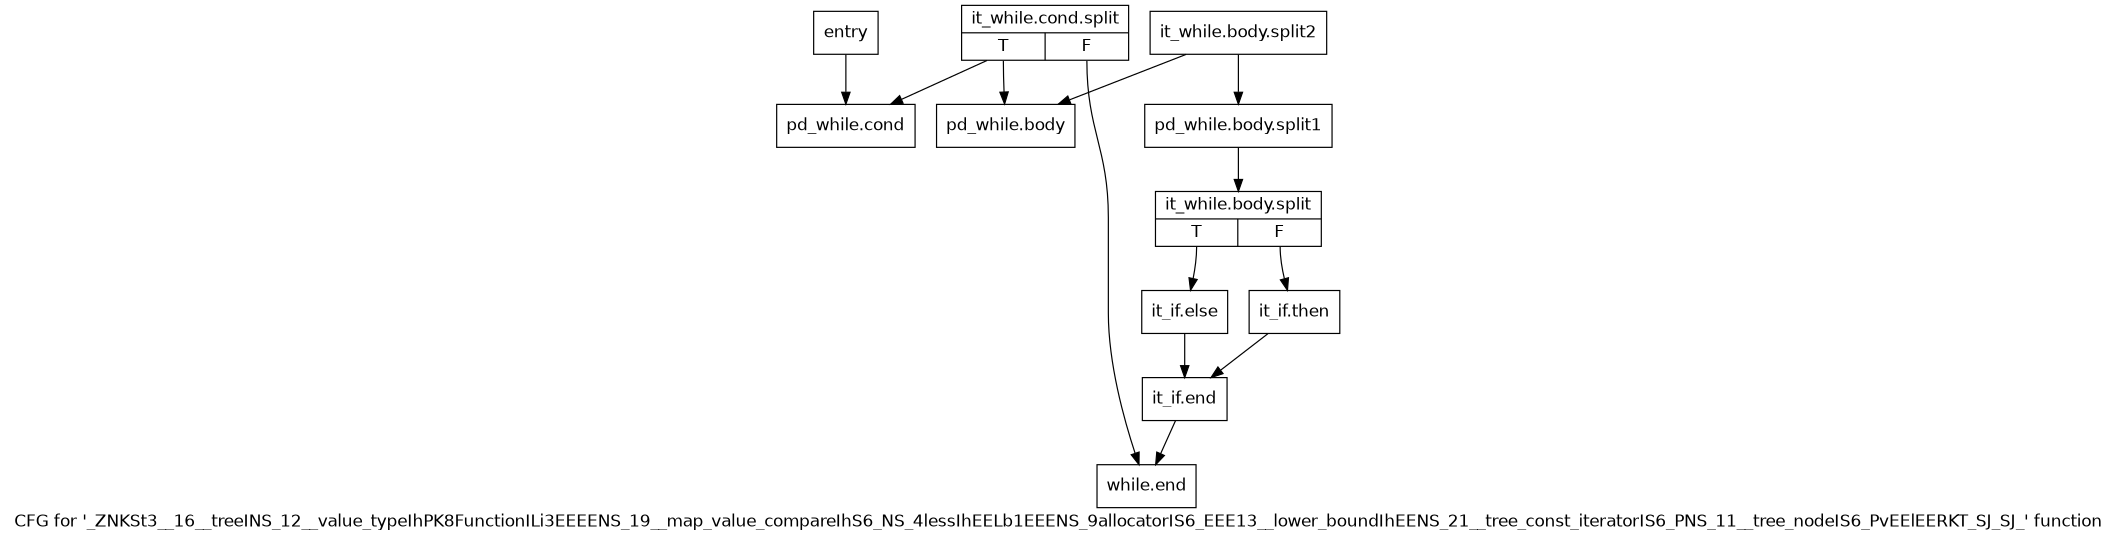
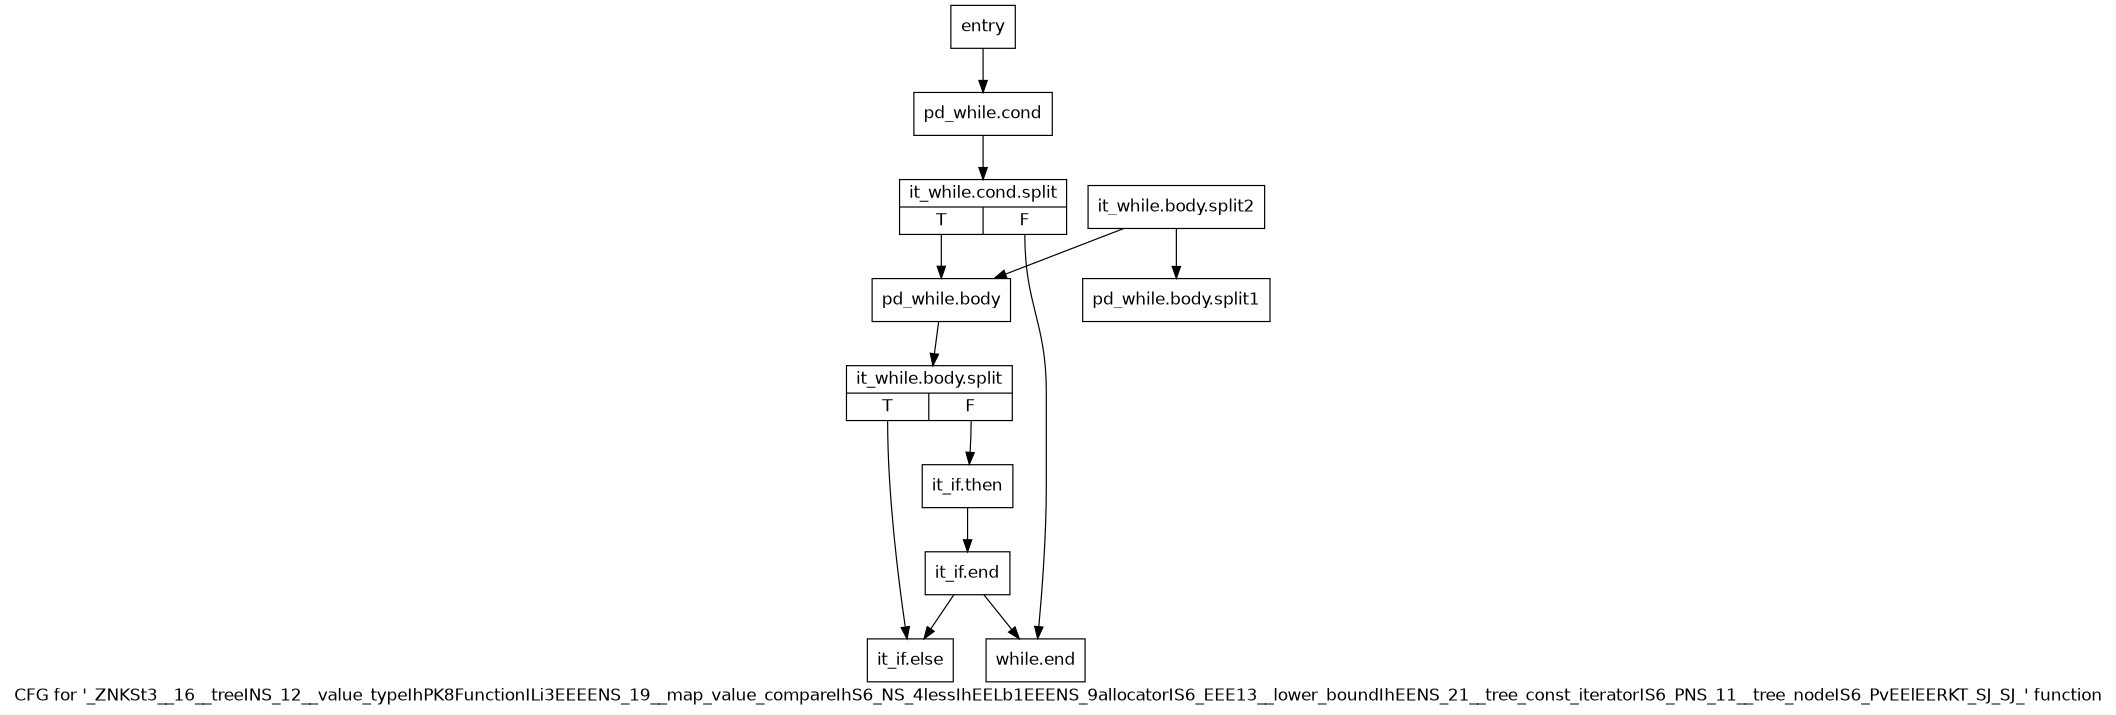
edge "it_while.cond.split" -> "pd_while.cond": reversed
edge "pd_while.body.split1" -> "it_while.body.split": now "pd_while.body" -> "it_while.body.split"
edge "it_if.else" -> "it_if.end": reversed
